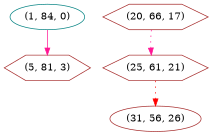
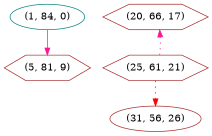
edge "(20, 66, 17)" -> "(25, 61, 21)": reversed
node "(5, 81, 3)": label "(5, 81, 3)" -> "(5, 81, 9)"
